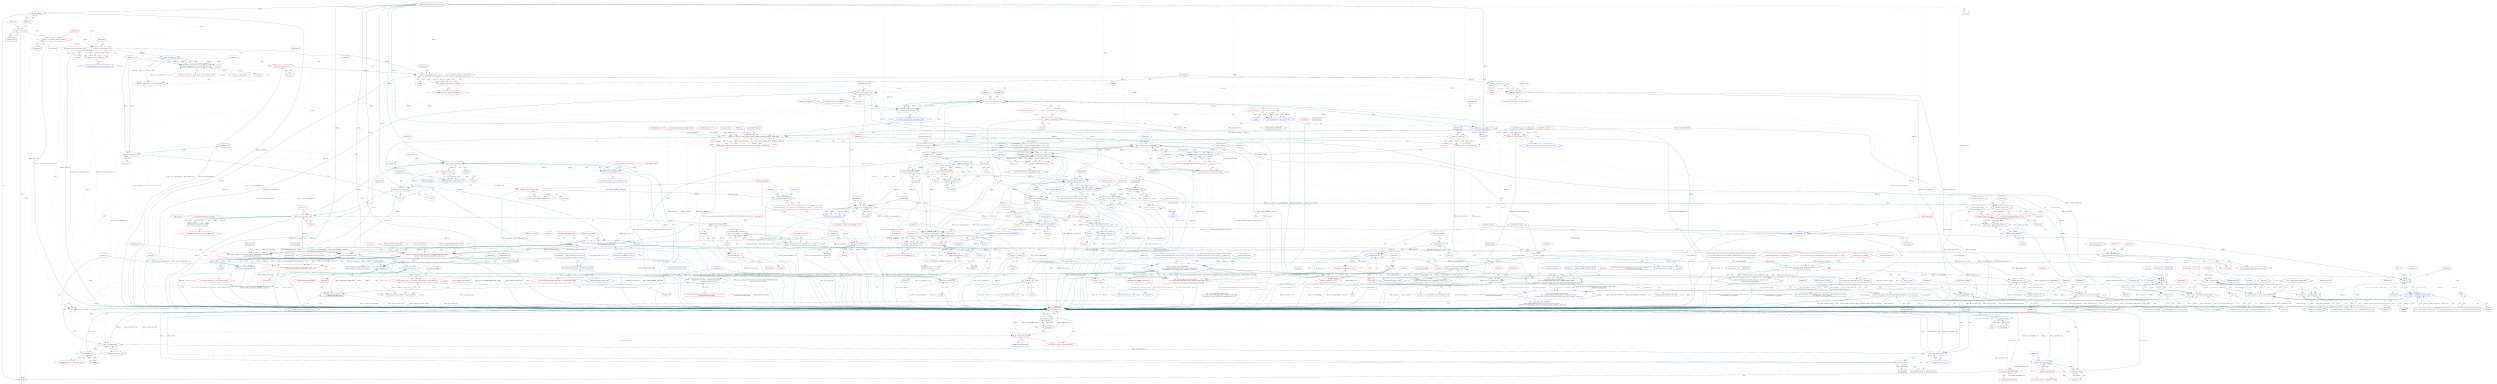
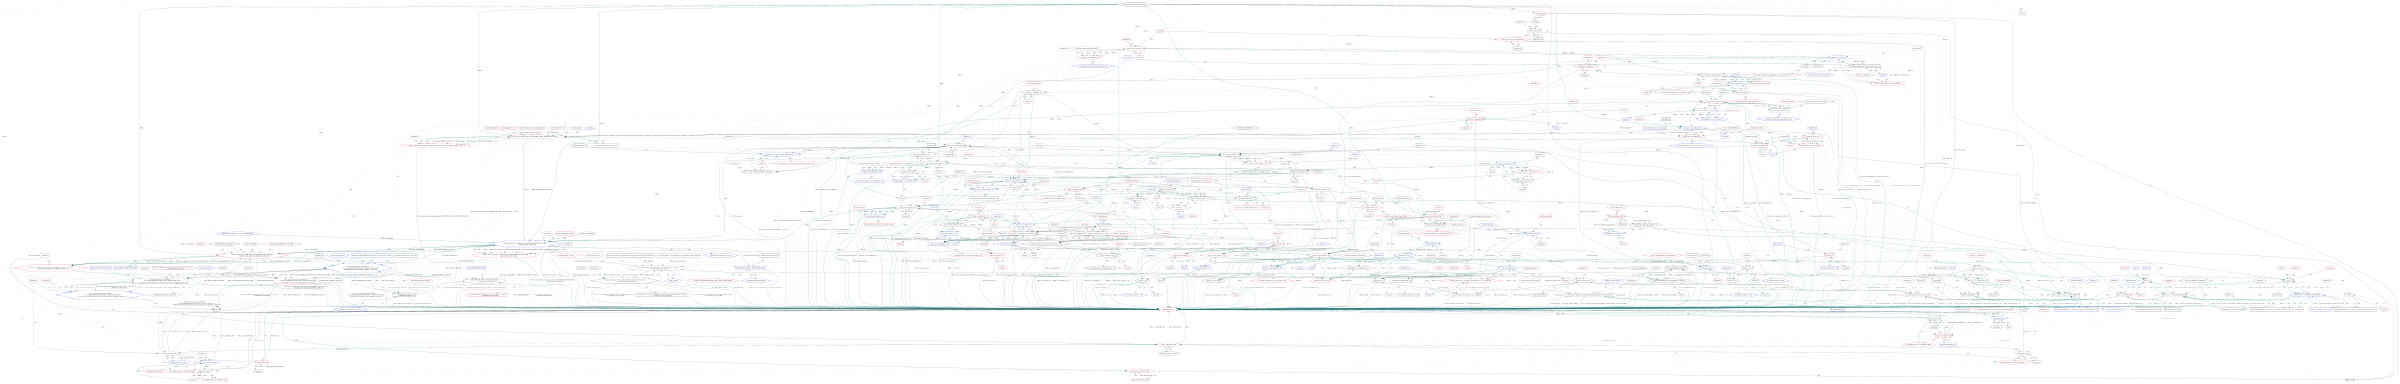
node "(Call,&rar->maincode)": removed
edge "(Call,zerocount + 2)" -> "(Literal,2)": now "(Call,zerocount + 2)" -> "(Call,j < zerocount + 2 && i < MAX_SYMBOLS)"
